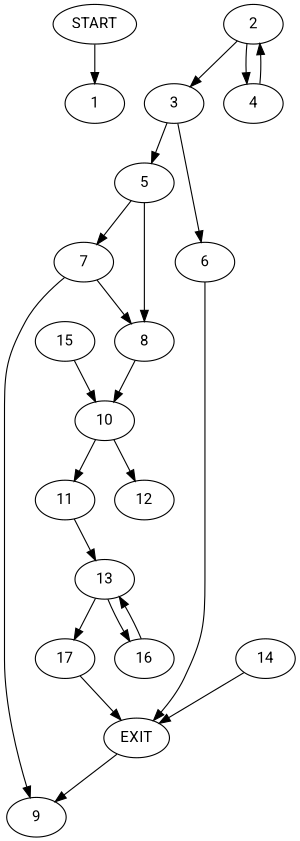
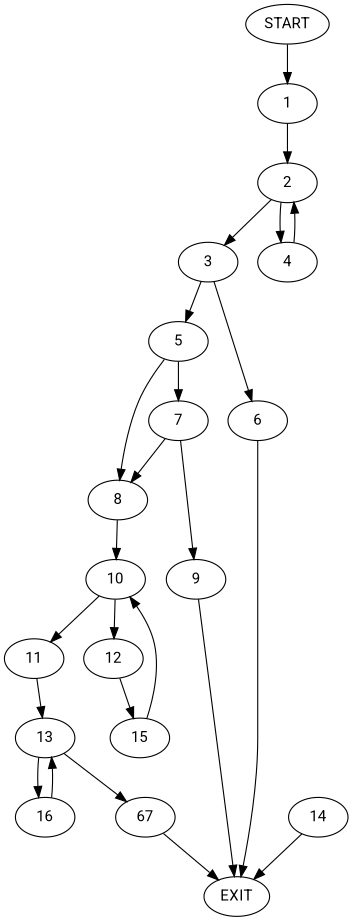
edge "1" -> "2": added
node "17": label "17" -> "67"
edge "12" -> "15": added
edge "EXIT" -> "9": reversed
